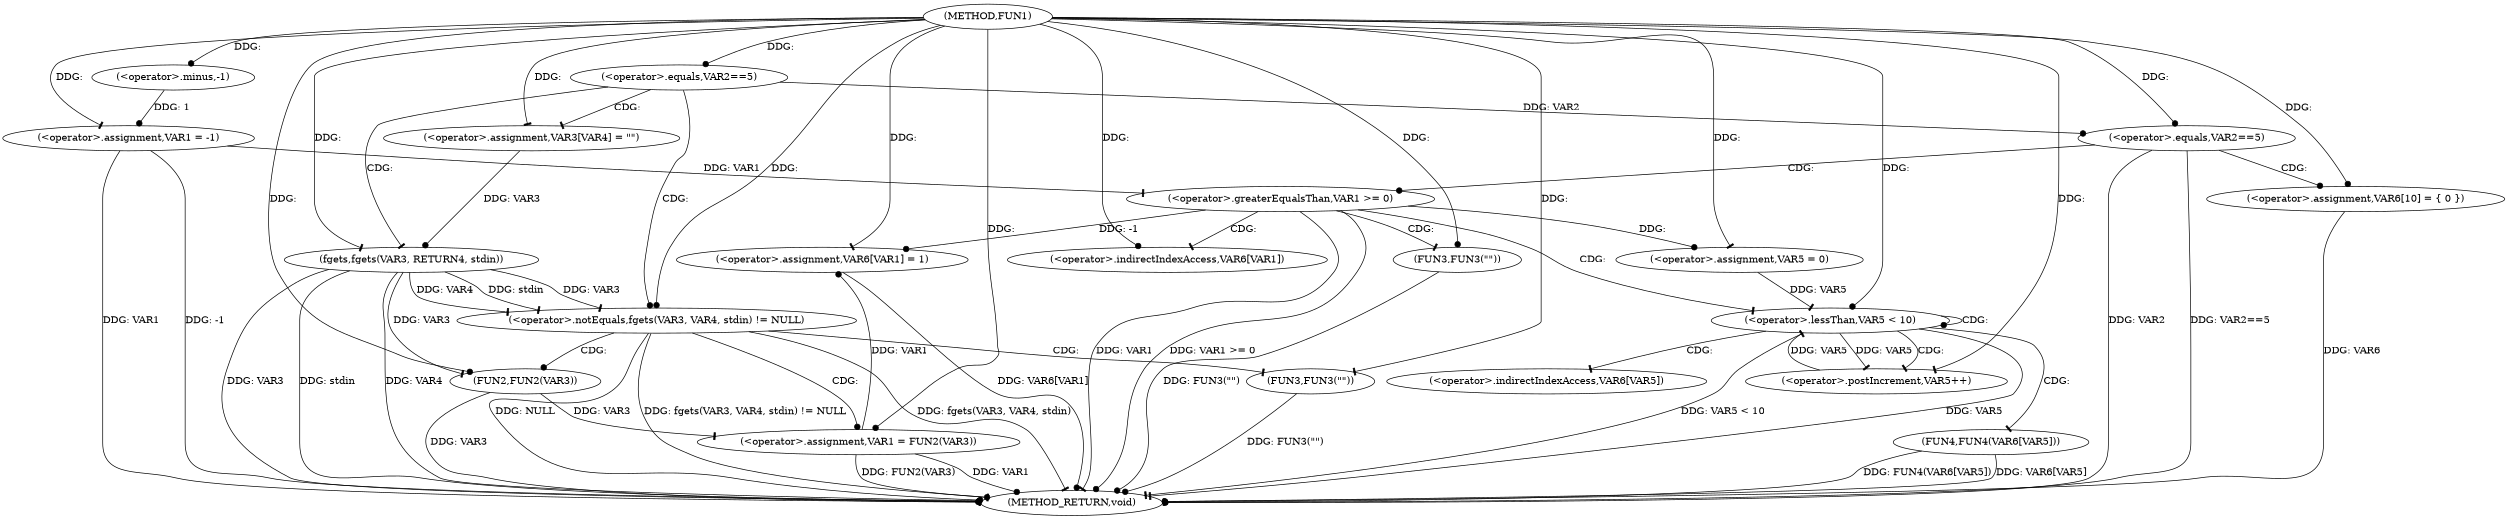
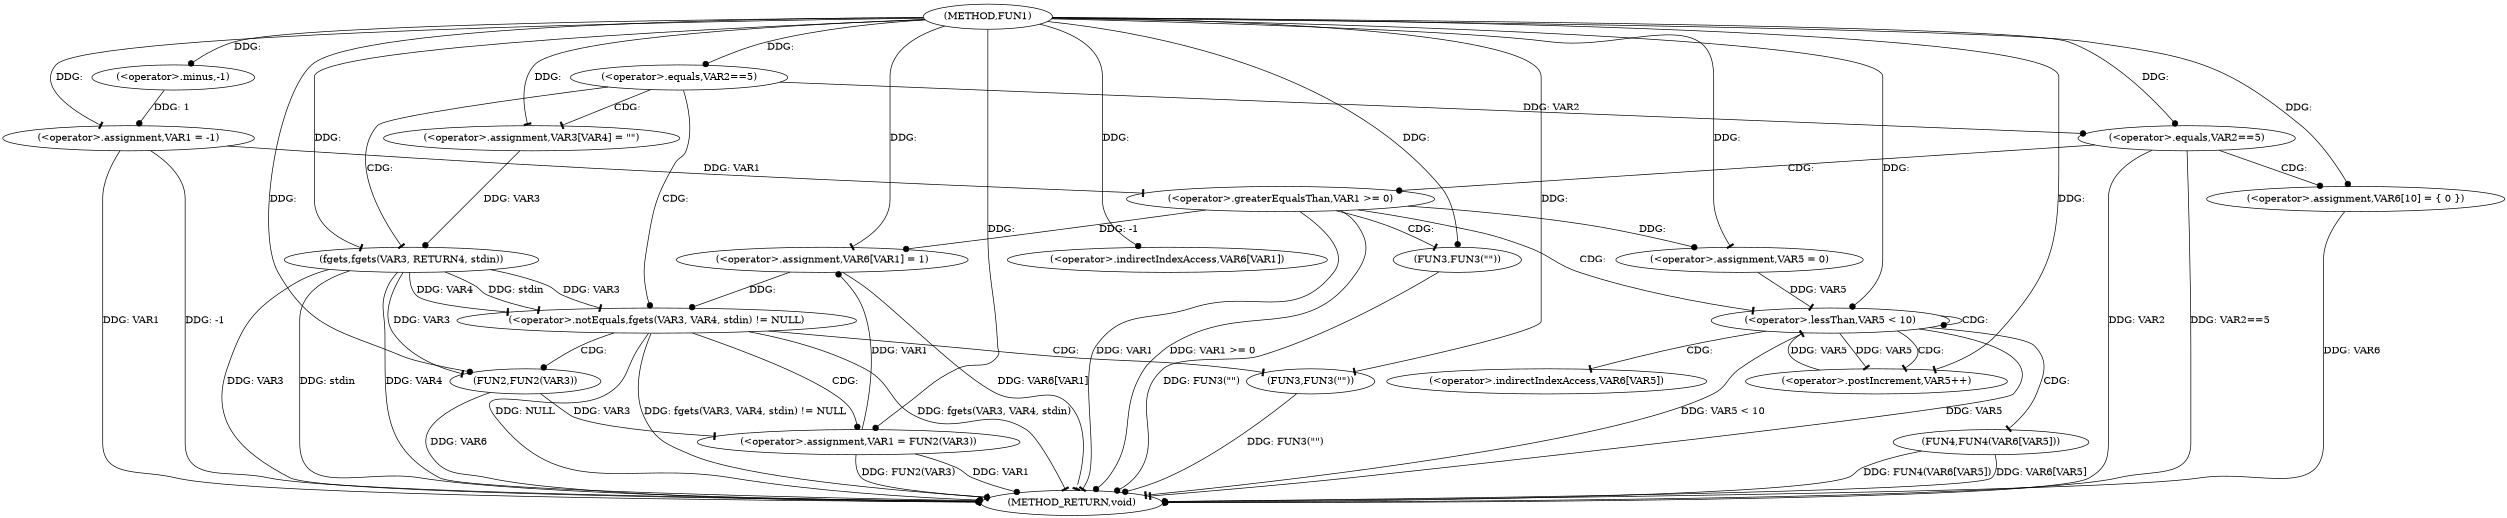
edge "(METHOD,FUN1)" -> "(<operator>.notEquals,fgets(VAR3, VAR4, stdin) != NULL)": now "(<operator>.assignment,VAR6[VAR1] = 1)" -> "(<operator>.notEquals,fgets(VAR3, VAR4, stdin) != NULL)"
edge "(<operator>.greaterEqualsThan,VAR1 >= 0)" -> "(<operator>.indirectIndexAccess,VAR6[VAR1])": removed, label "CDG:"
edge "(<operator>.assignment,VAR6[VAR1] = 1)" -> "(METHOD_RETURN,void)": arrowhead dot -> tee
edge "(FUN2,FUN2(VAR3))" -> "(METHOD_RETURN,void)": label "DDG: VAR3" -> "DDG: VAR6"
